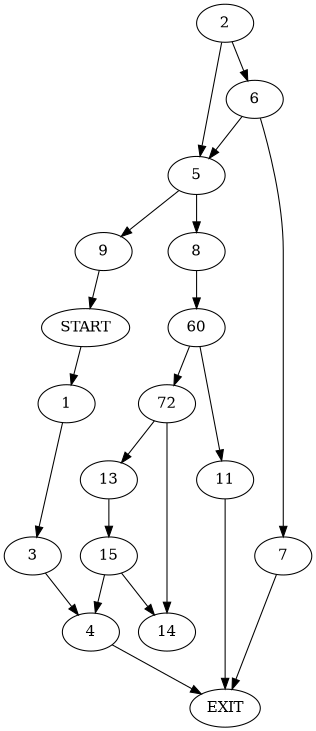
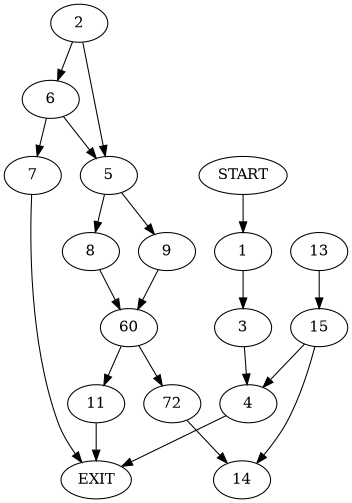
edge "9" -> "START": now "9" -> "60"
edge "72" -> "13": removed
